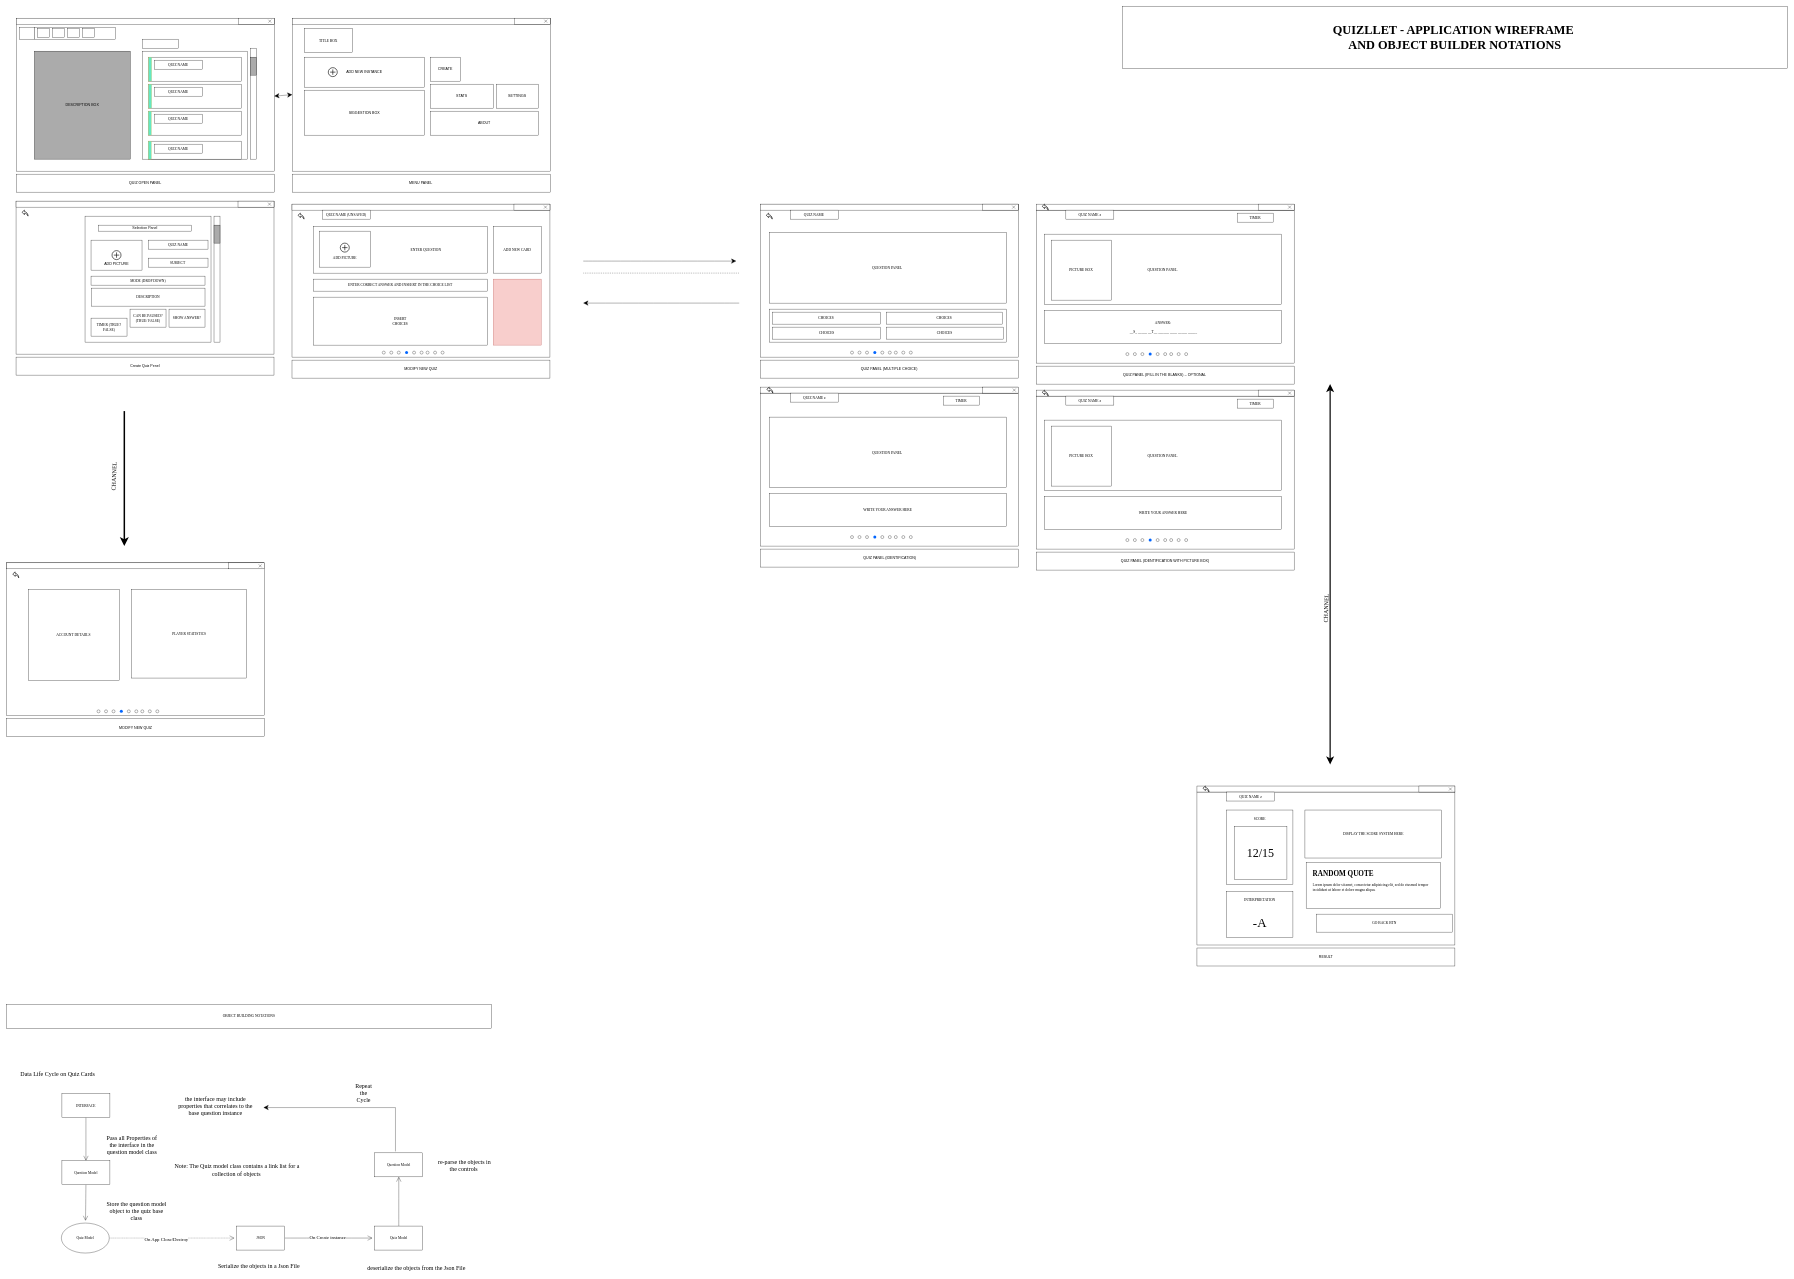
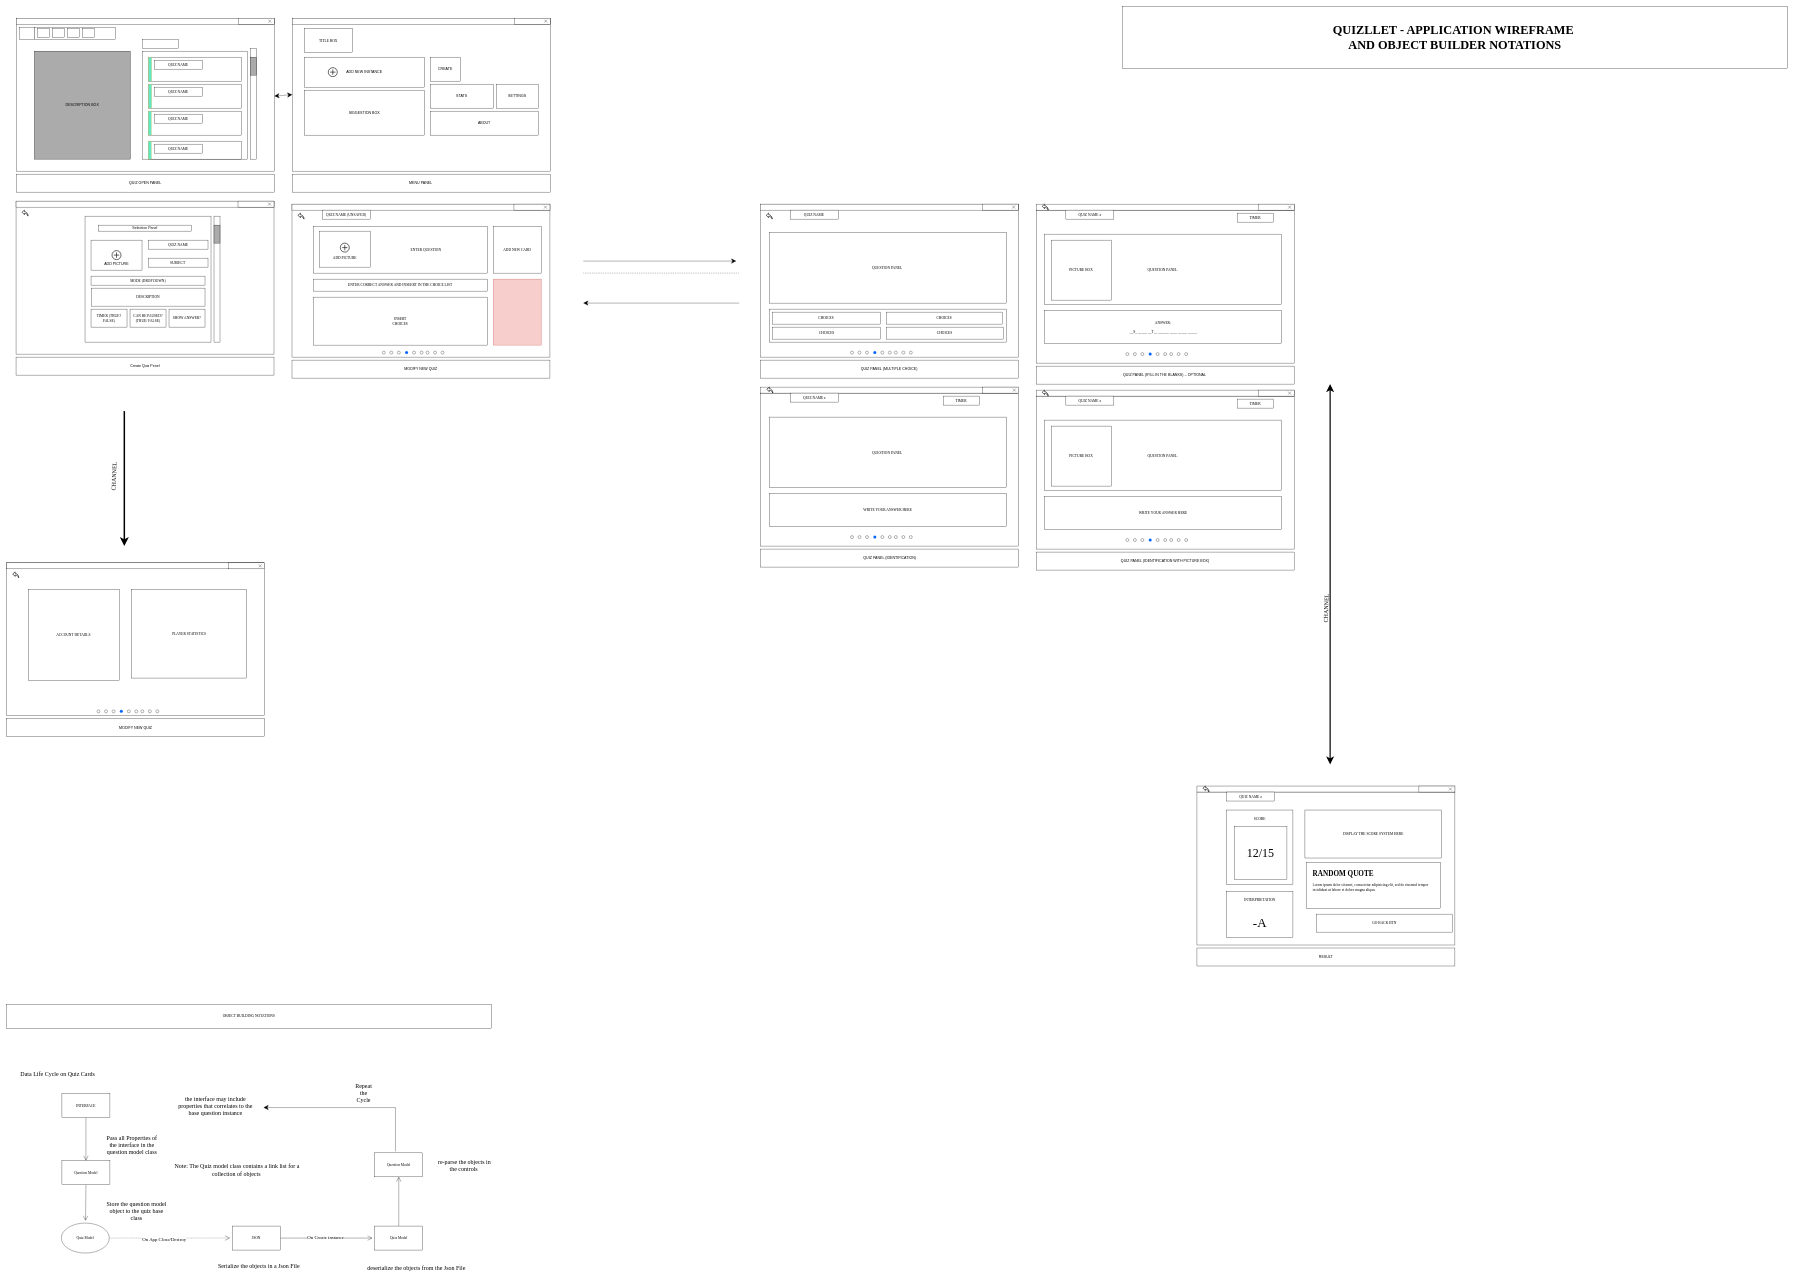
node "TIMER (TRUE?FALSE)": moved (109, 327) -> (109, 318)
node "JSON": moved (261, 1238) -> (256, 1238)
